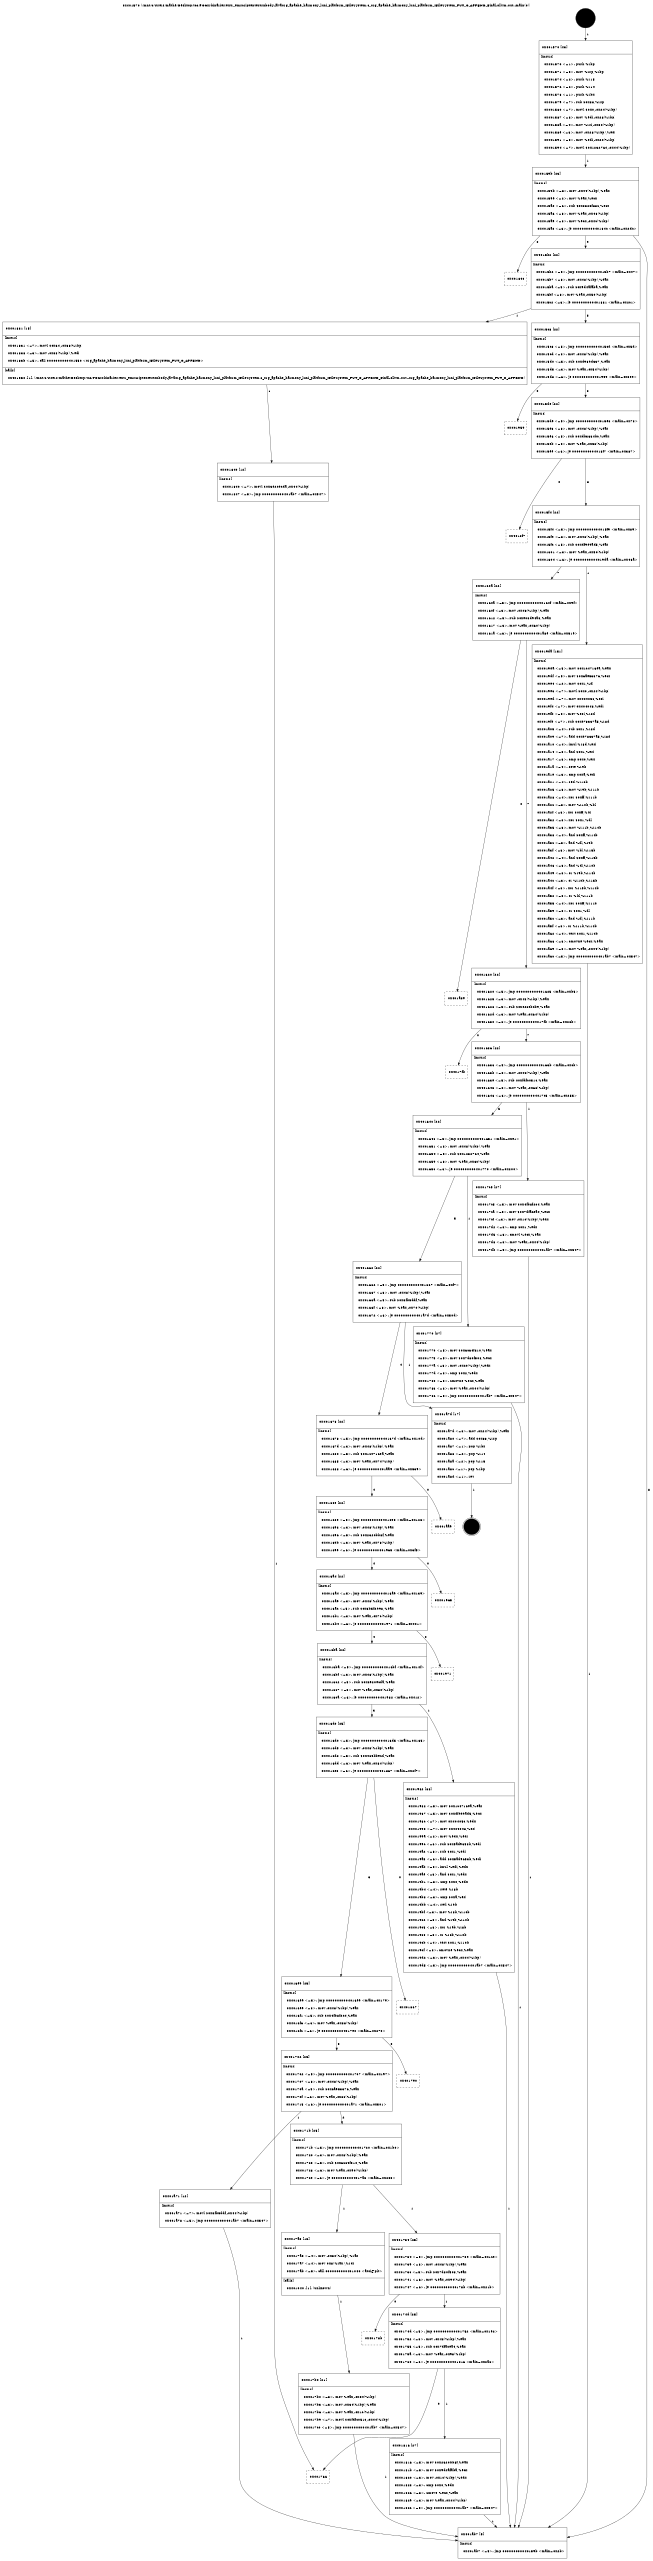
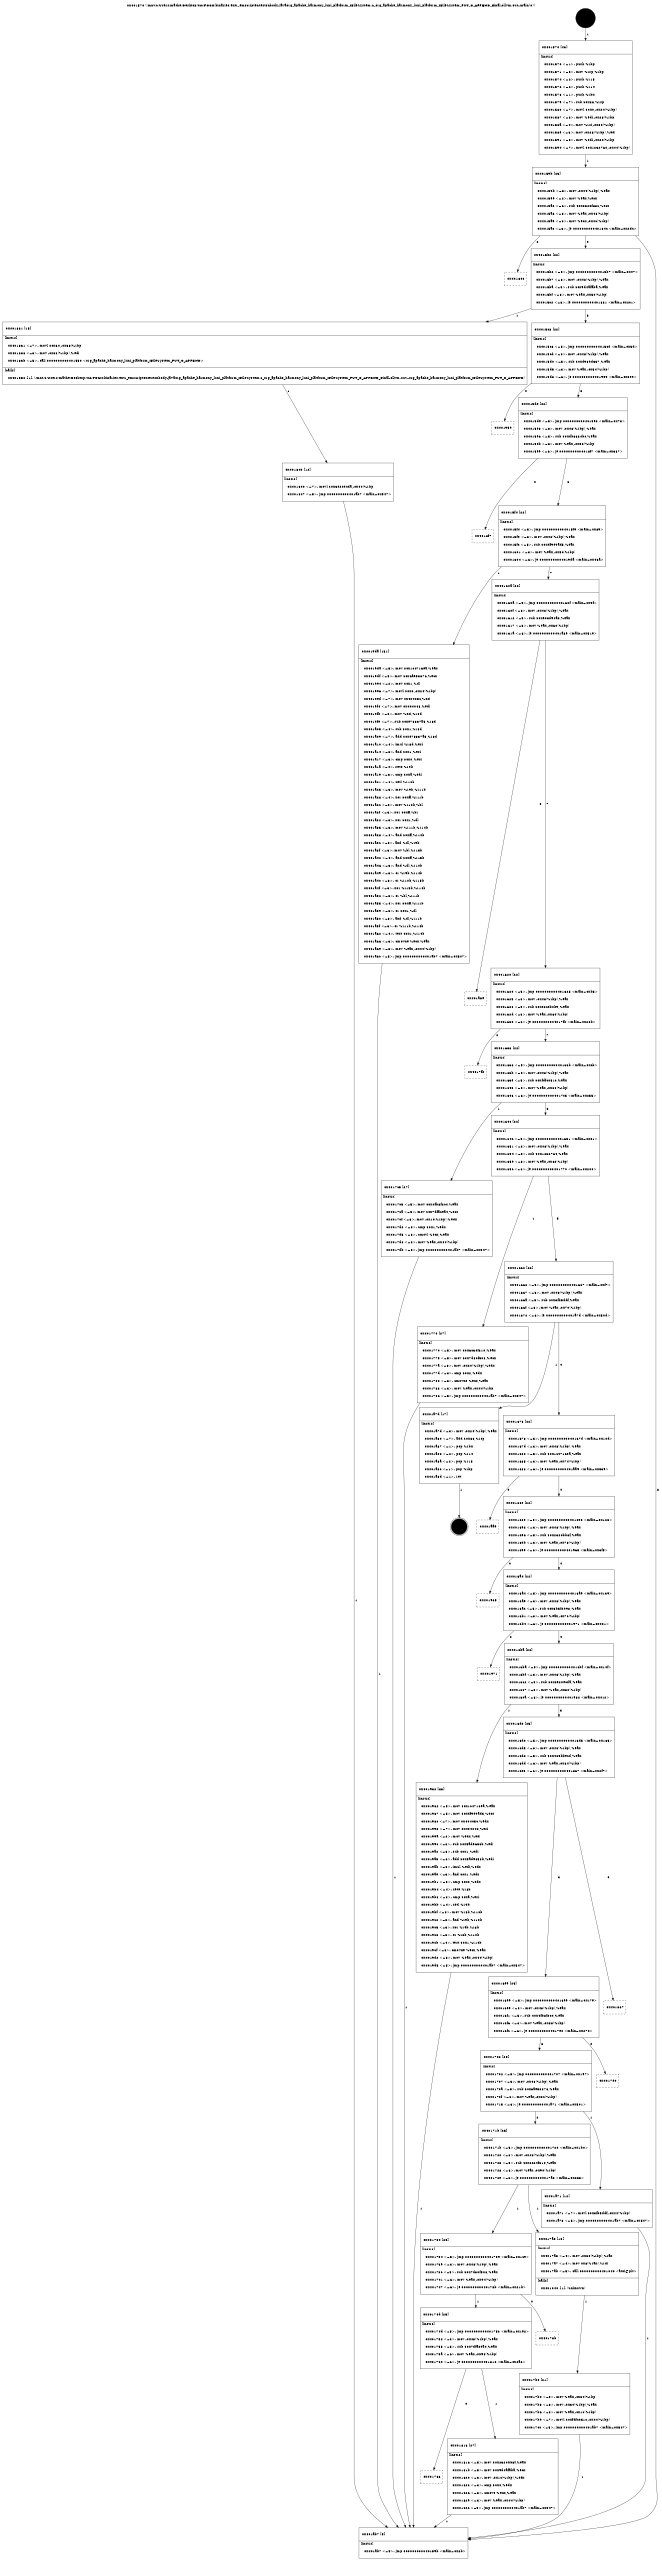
edge "0x401840 [12]" -> "0x401766": now "0x401840 [12]" -> "0x401ab7 [5]"
